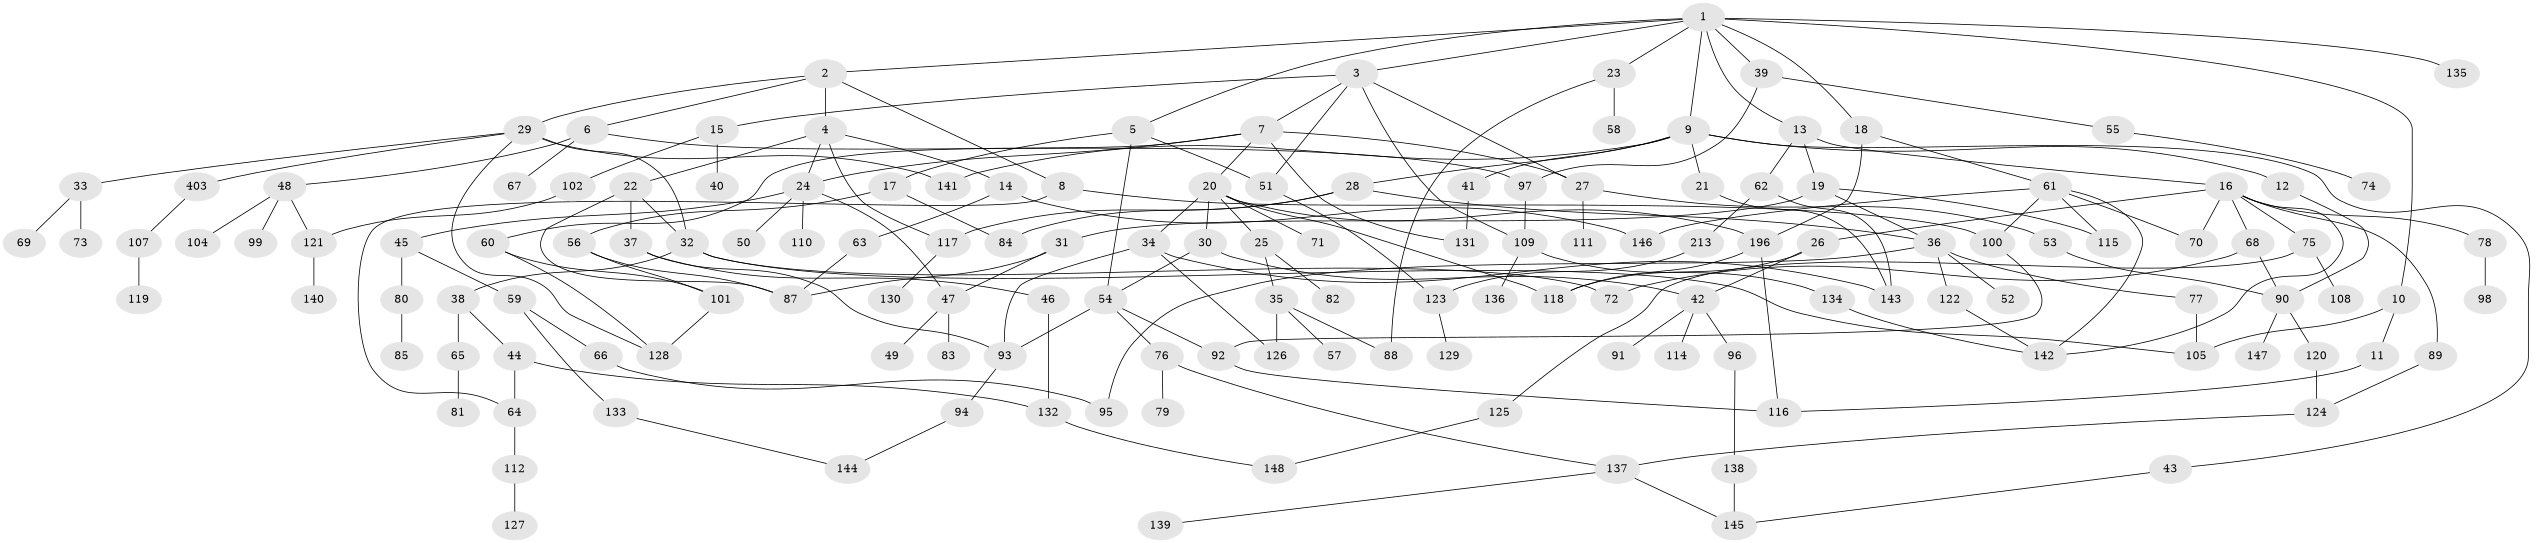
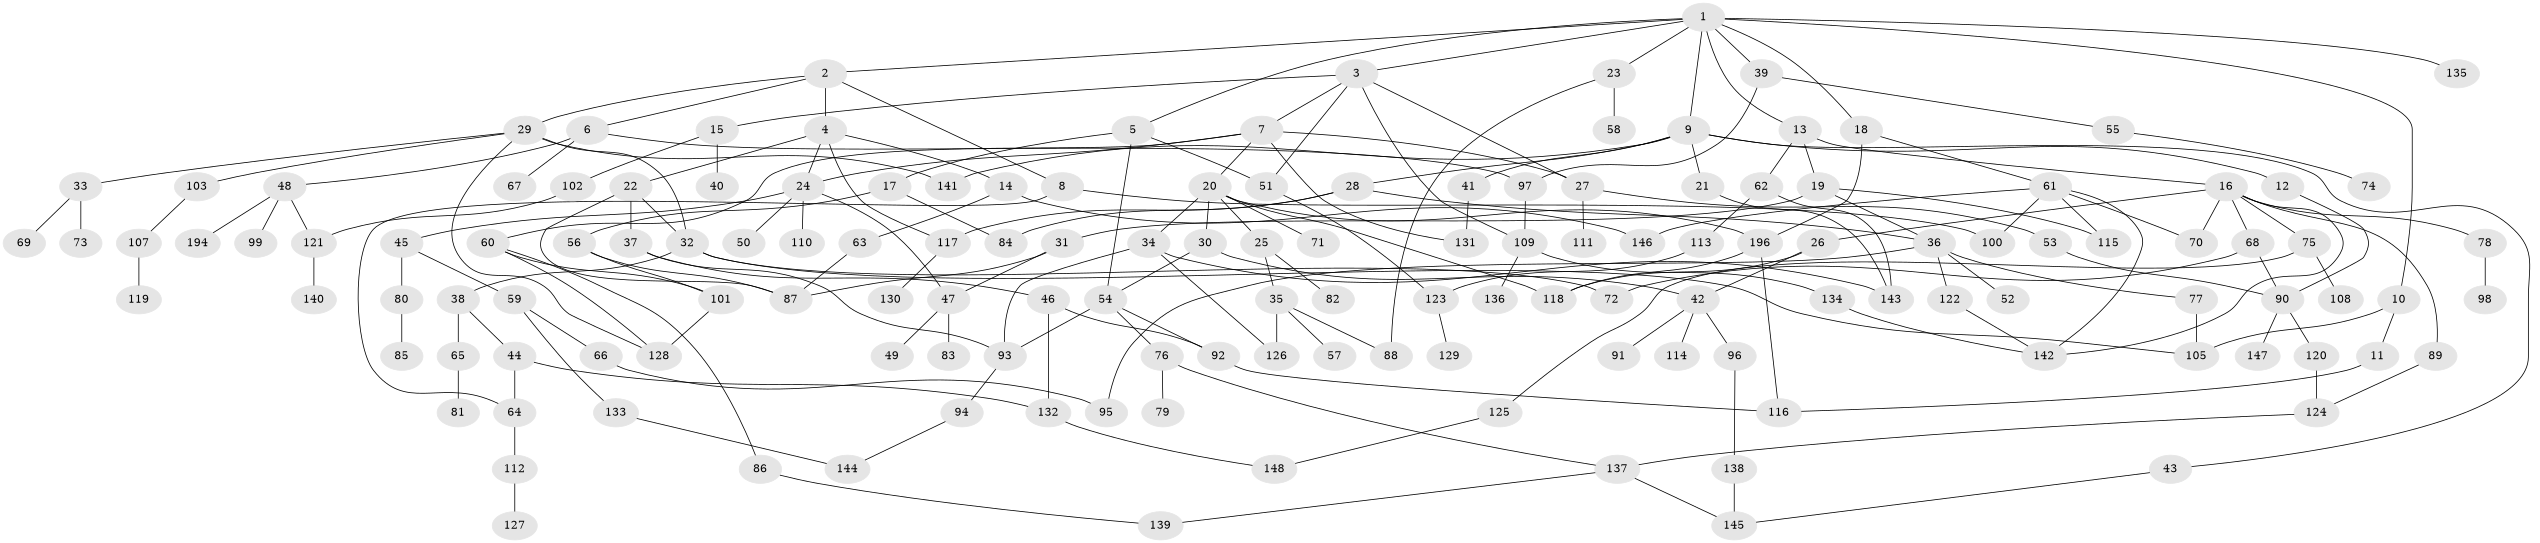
node "403": label "403" -> "103"
node "104": label "104" -> "194"
node "213": label "213" -> "113"
edge "100" -- "92": now "46" -- "92"
node "86": added
